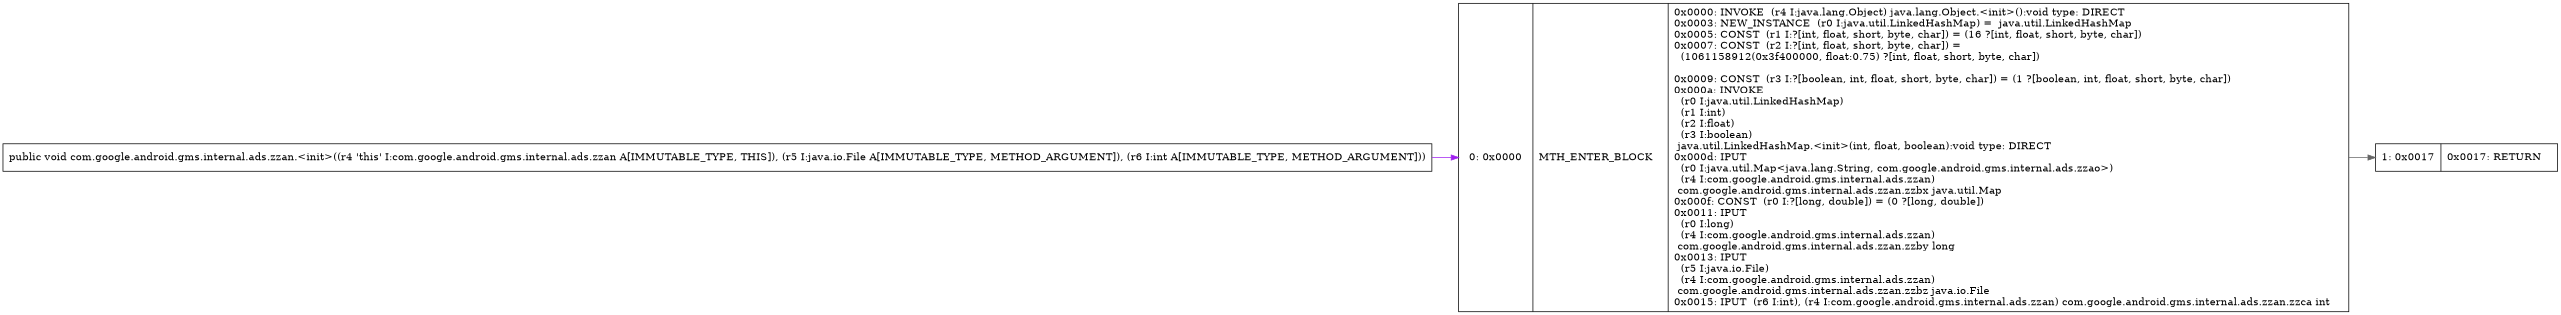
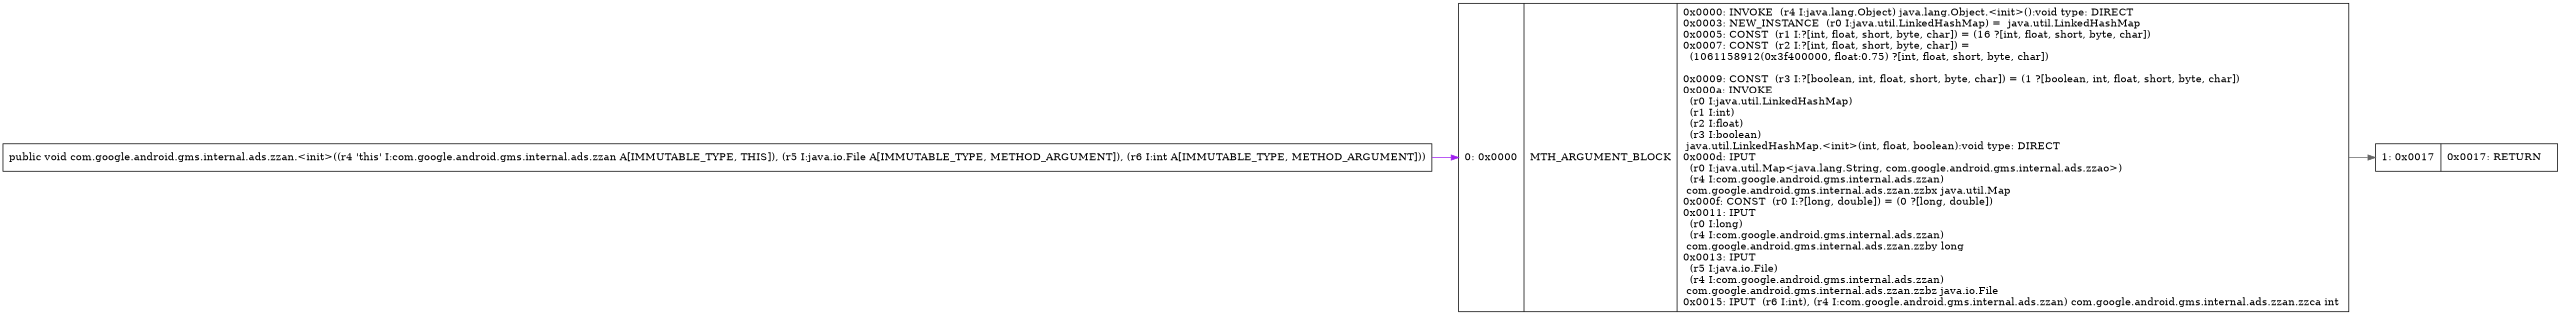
node "0: 0x0000": text "MTH_ENTER_BLOCK" -> "MTH_ARGUMENT_BLOCK"
